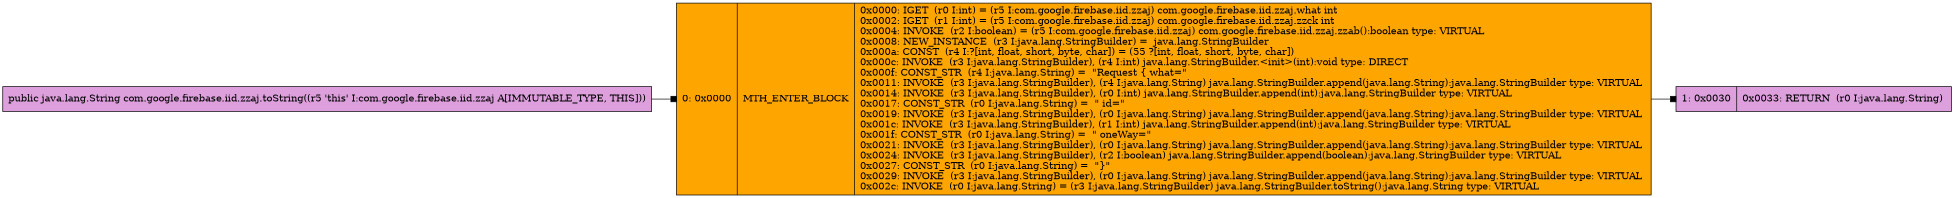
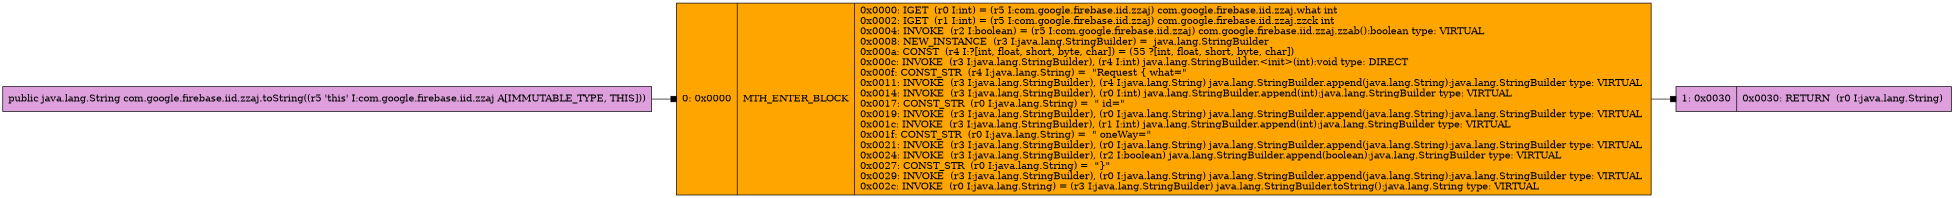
node "1: 0x0030": text "0x0033: RETURN  (r0 I:java.lang.String)" -> "0x0030: RETURN  (r0 I:java.lang.String)"
